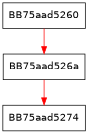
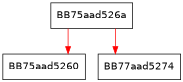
edge "BB75aad5260" -> "BB75aad526a": reversed
node "BB75aad5274": label "BB75aad5274" -> "BB77aad5274"
